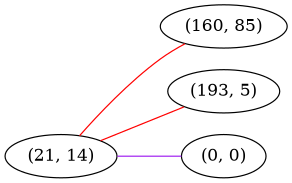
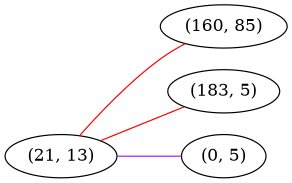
node "(193, 5)": label "(193, 5)" -> "(183, 5)"
node "(21, 14)": label "(21, 14)" -> "(21, 13)"
node "(0, 0)": label "(0, 0)" -> "(0, 5)"
